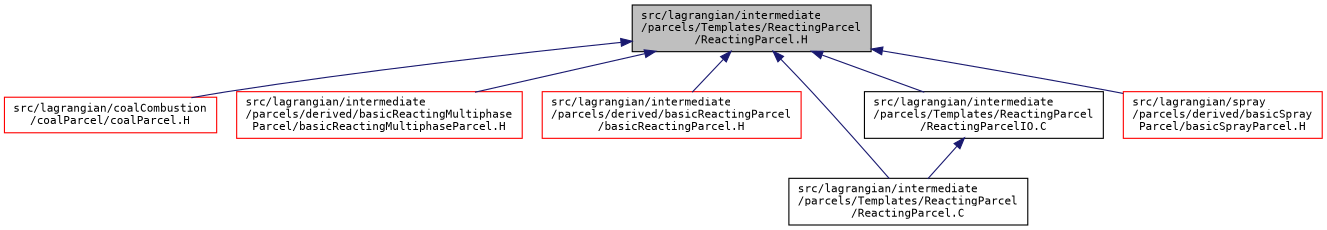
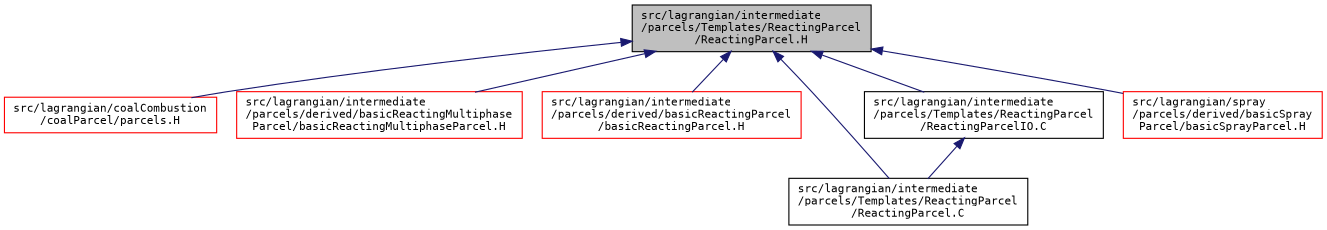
node "src/lagrangian/coalCombustion /coalParcel/coalParcel.H": label "src/lagrangian/coalCombustion /coalParcel/coalParcel.H" -> "src/lagrangian/coalCombustion /coalParcel/parcels.H"
